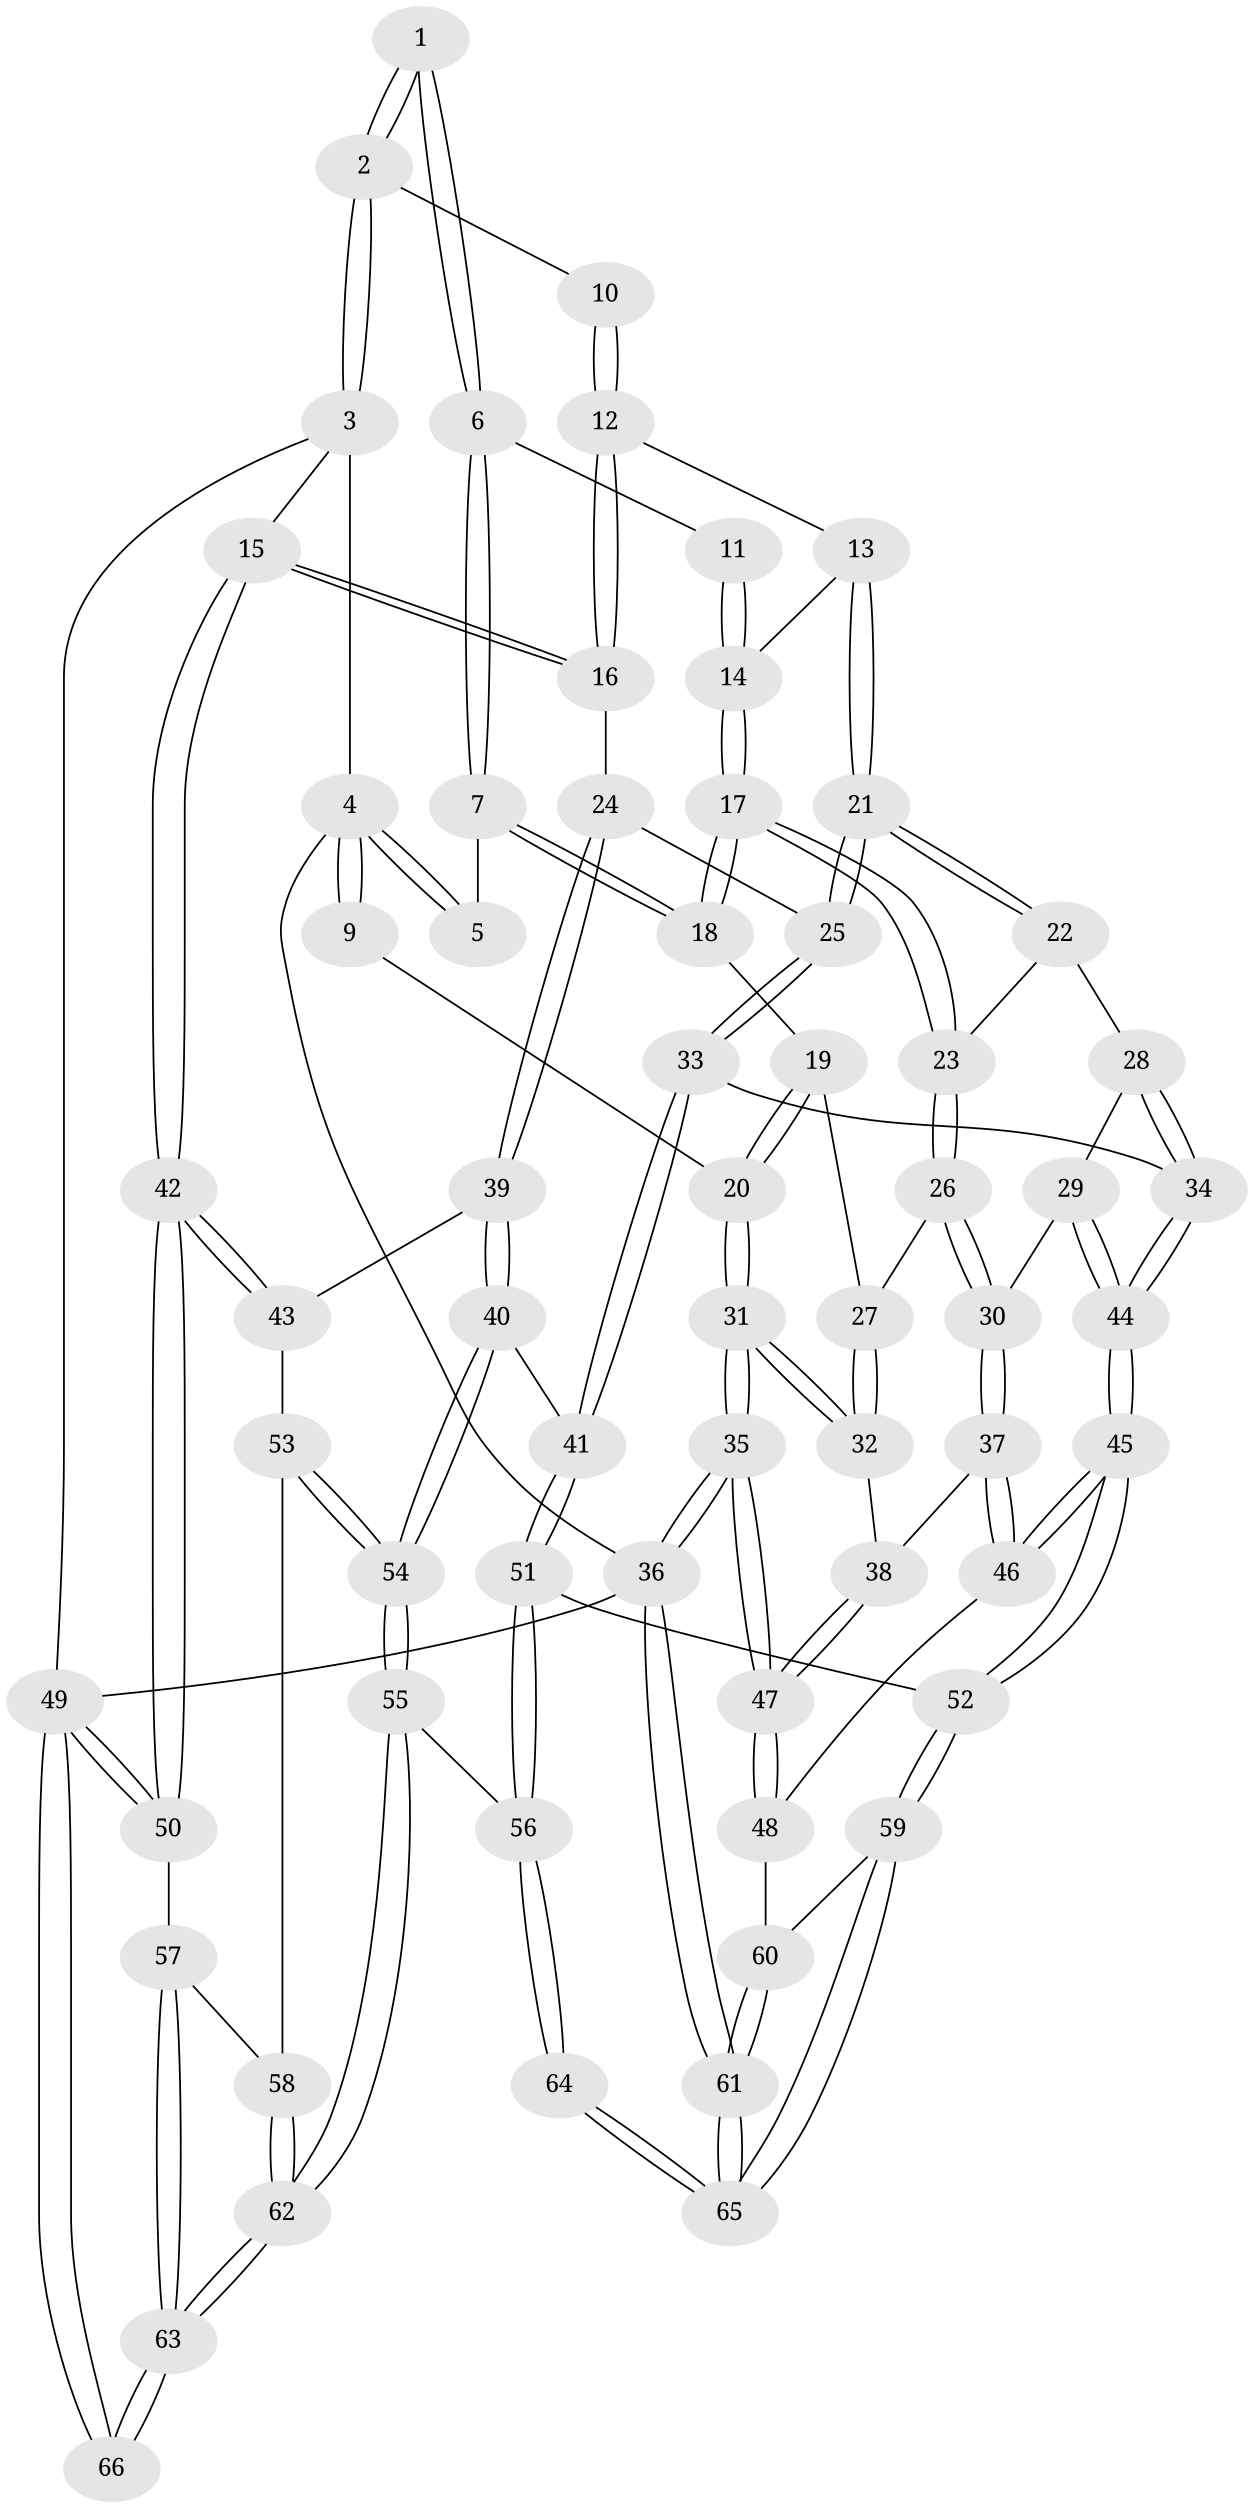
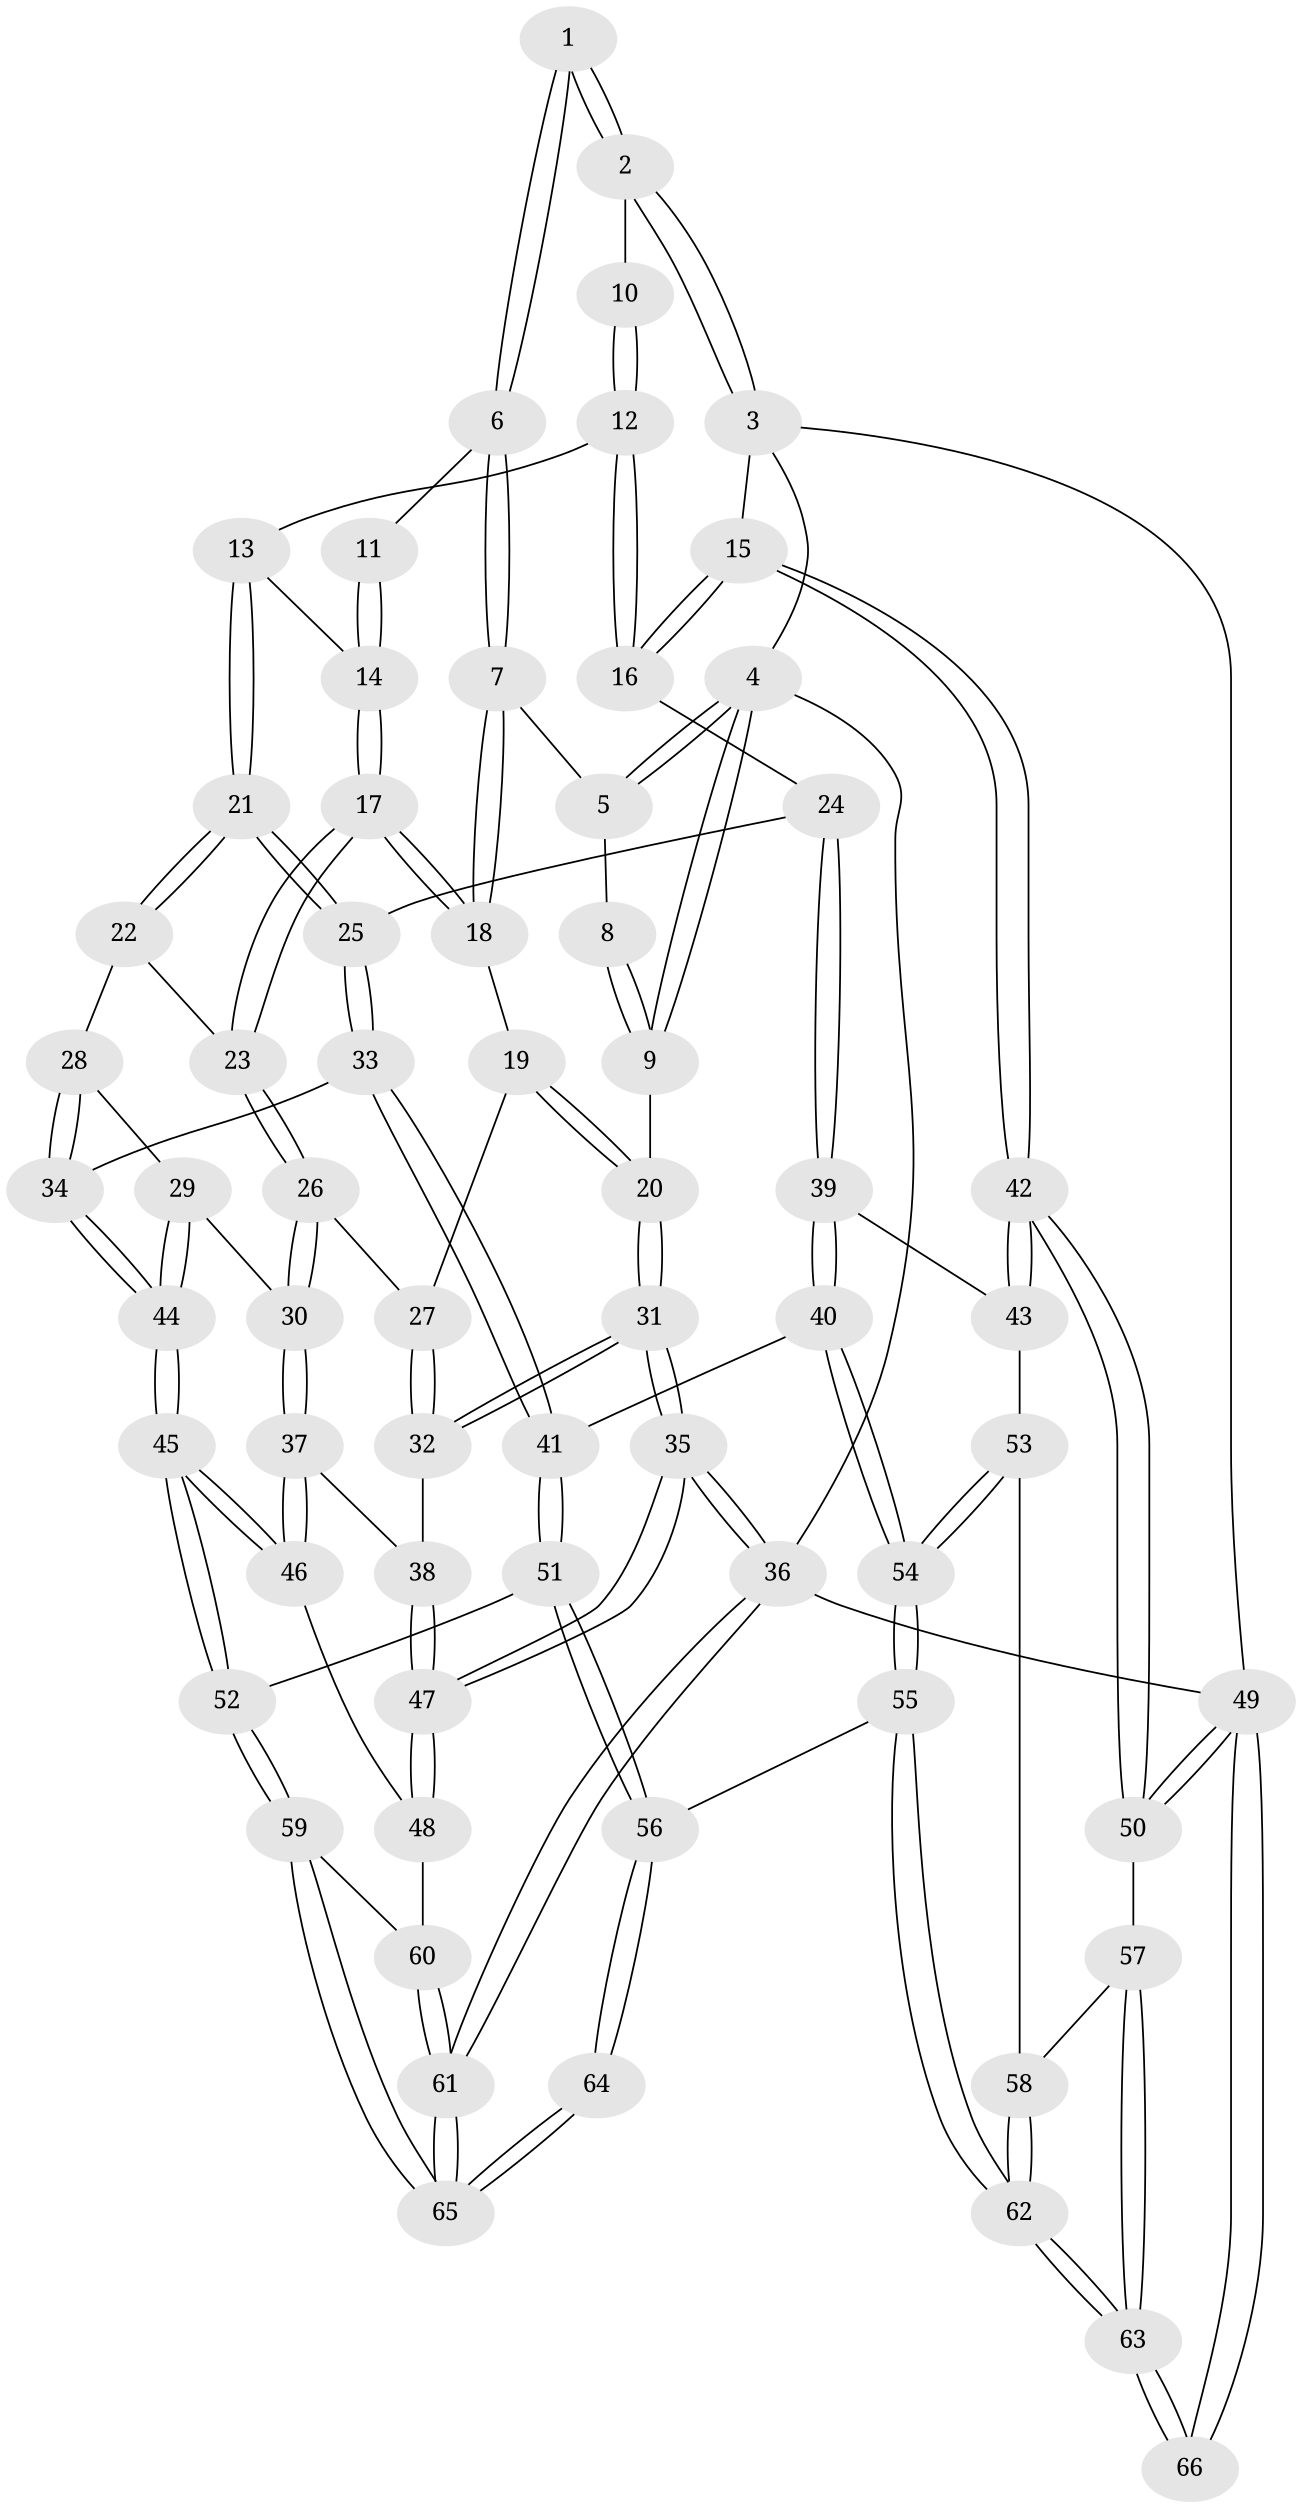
node "8": added
